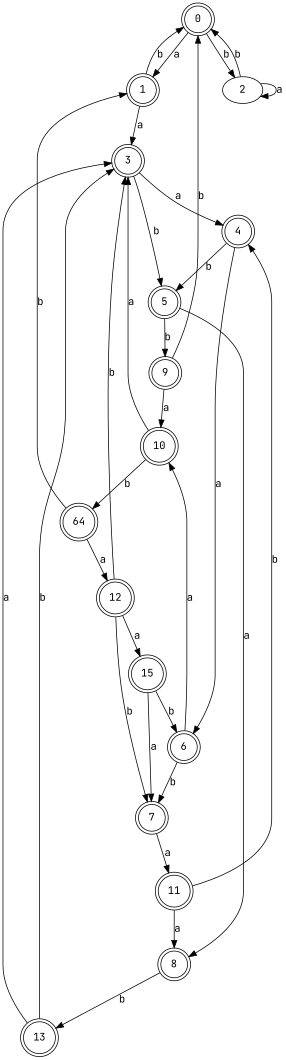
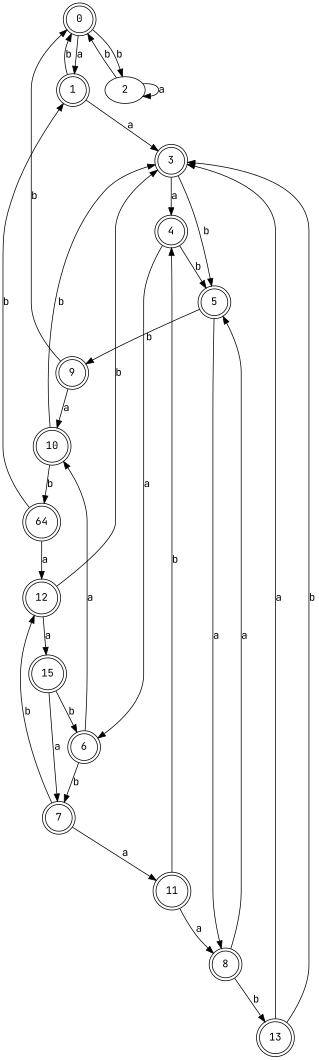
edge "10" -> "3": label "a" -> "b"
edge "8" -> "5": added, label "a"
edge "12" -> "7": reversed
